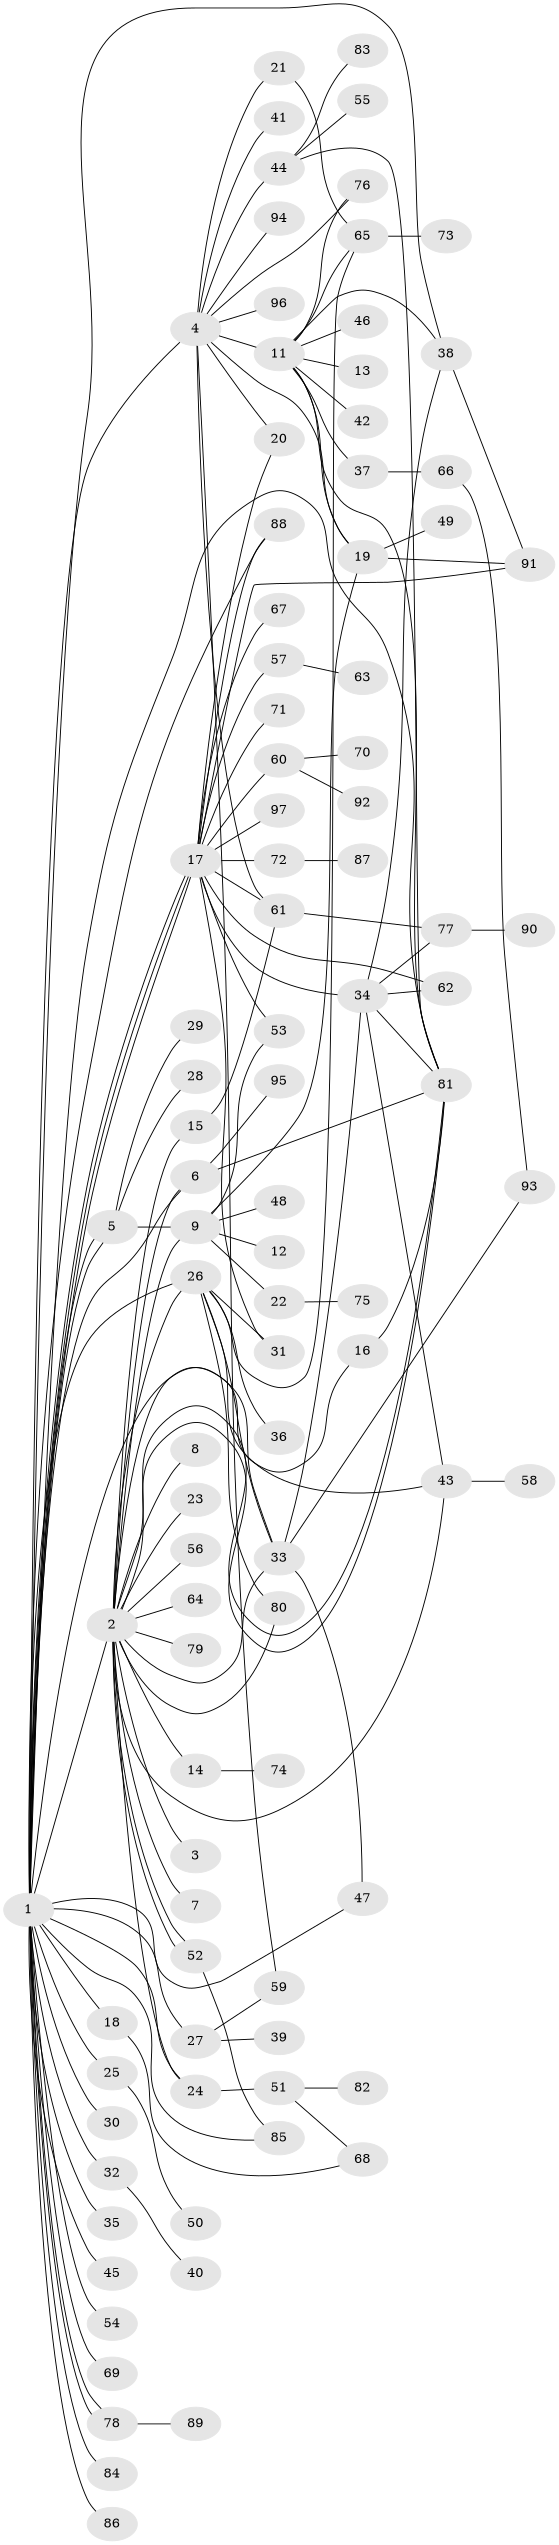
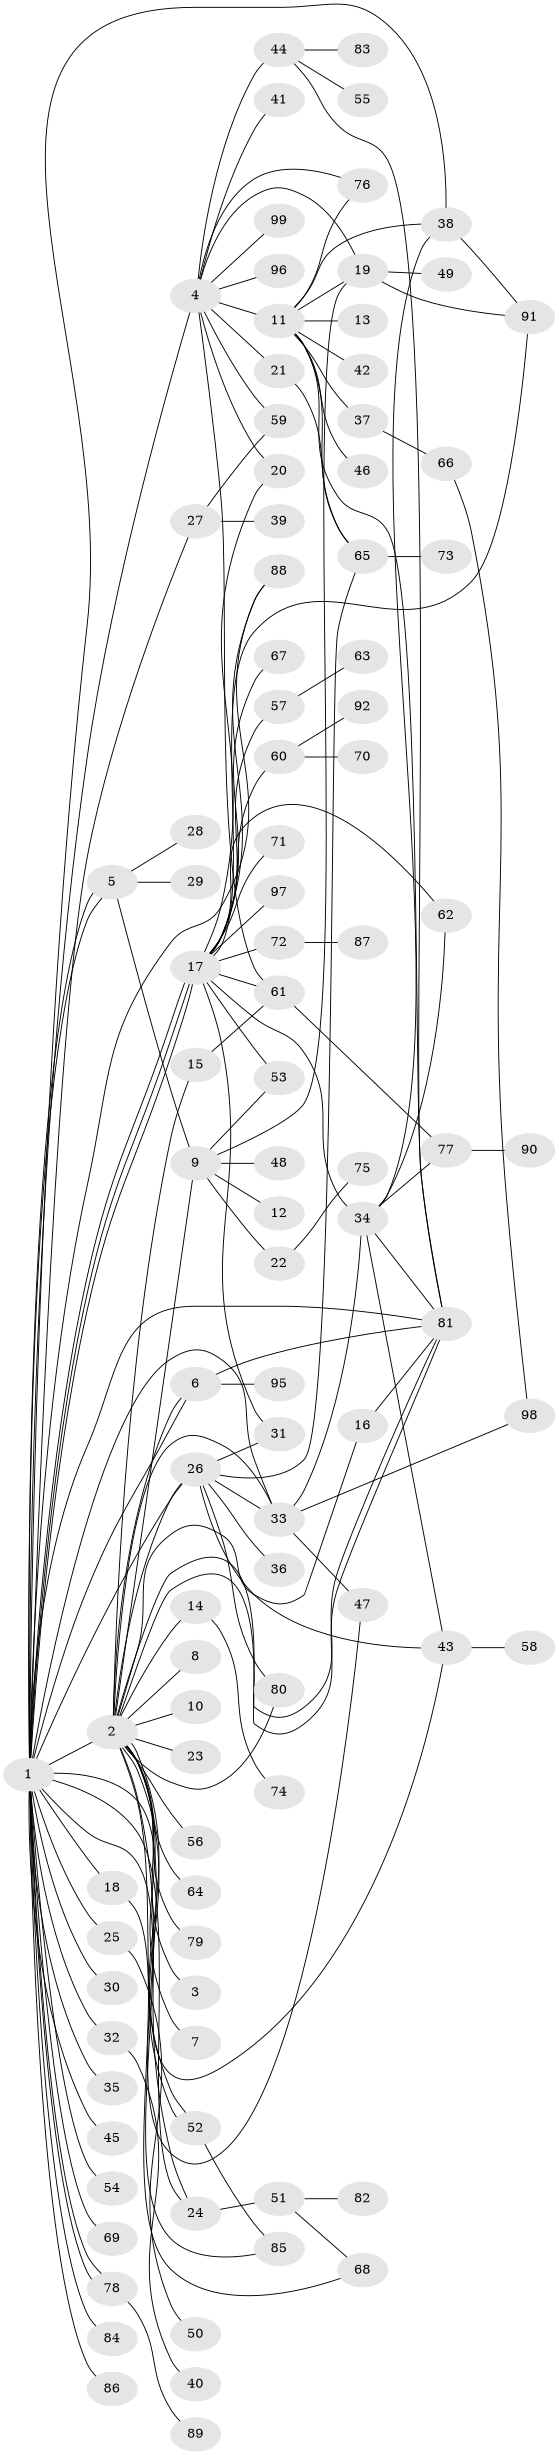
node "94": label "94" -> "99"
node "93": label "93" -> "98"
node "10": added
